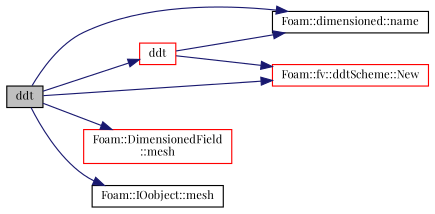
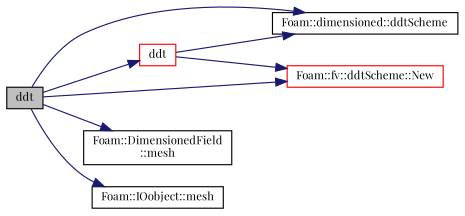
node "Foam::dimensioned::name": label "Foam::dimensioned::name" -> "Foam::dimensioned::ddtScheme"
node "Foam::DimensionedField ::mesh": color red -> black
